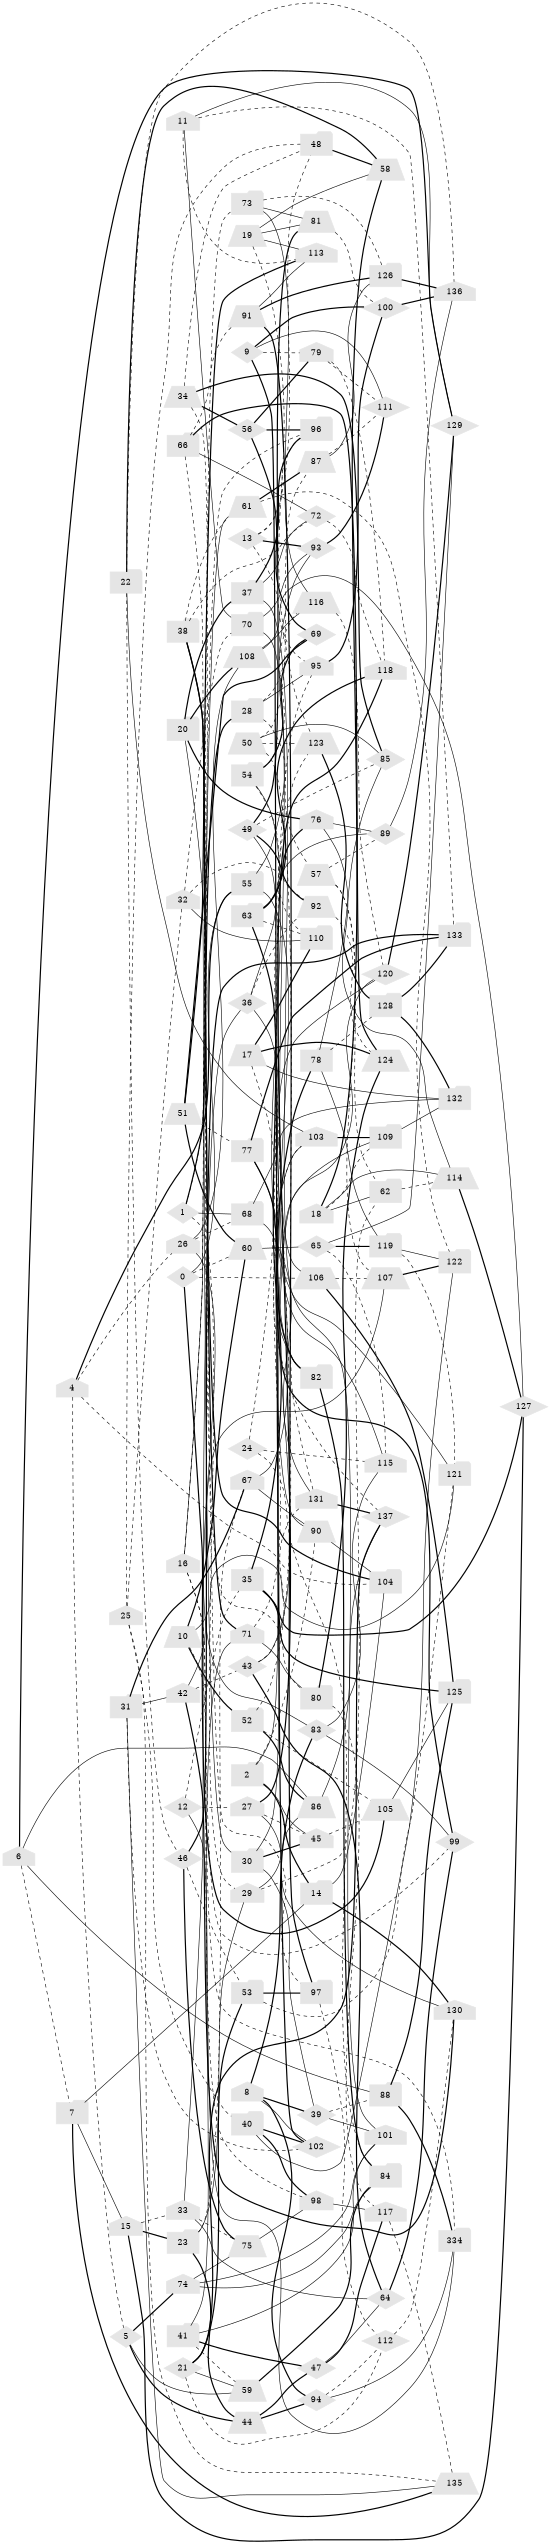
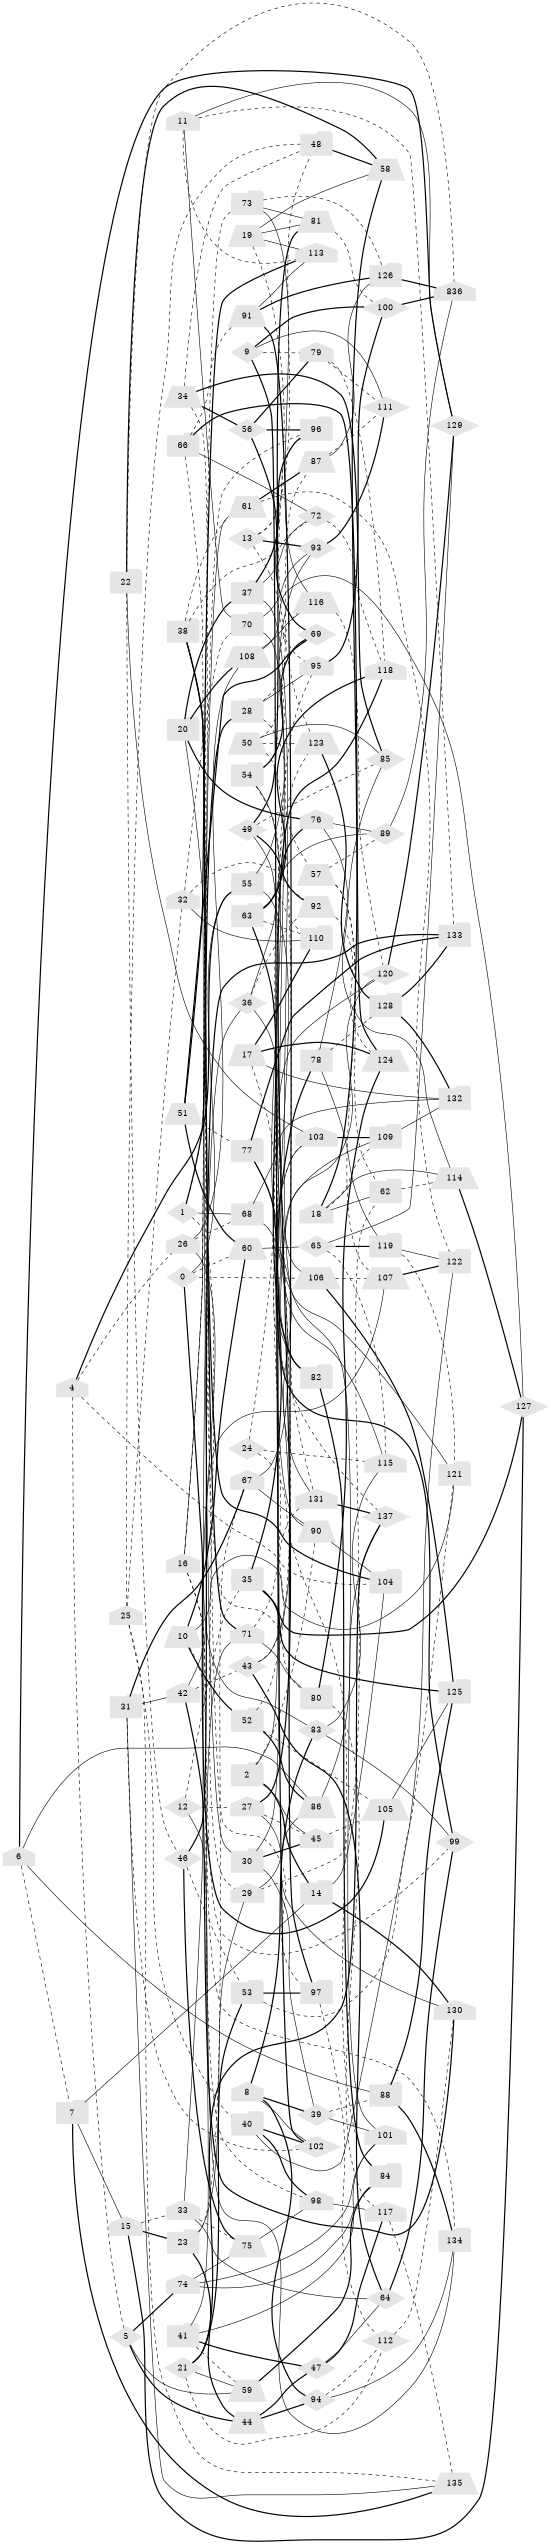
node "136": label "136" -> "836"
node "334": label "334" -> "134"
